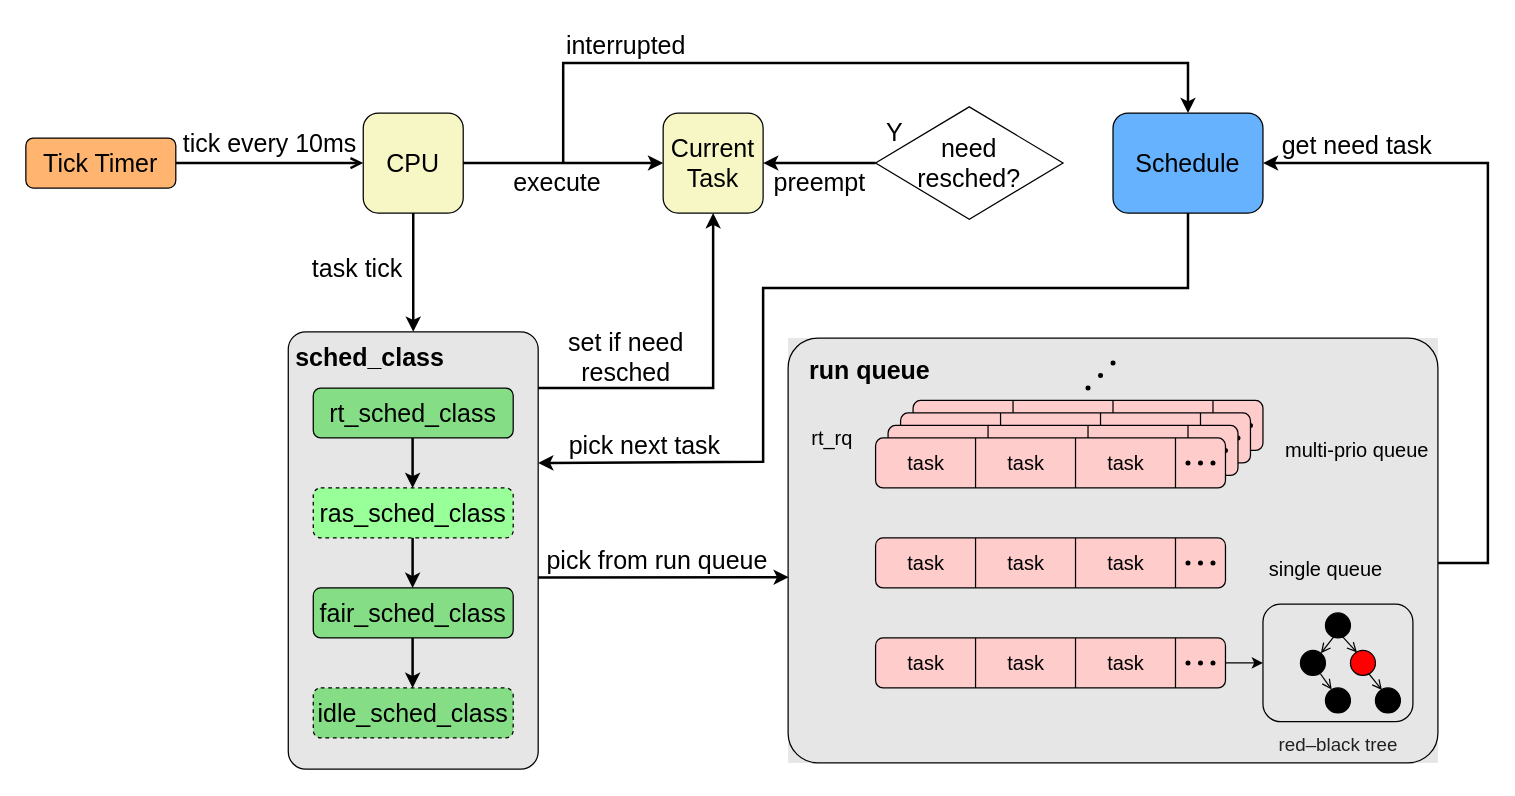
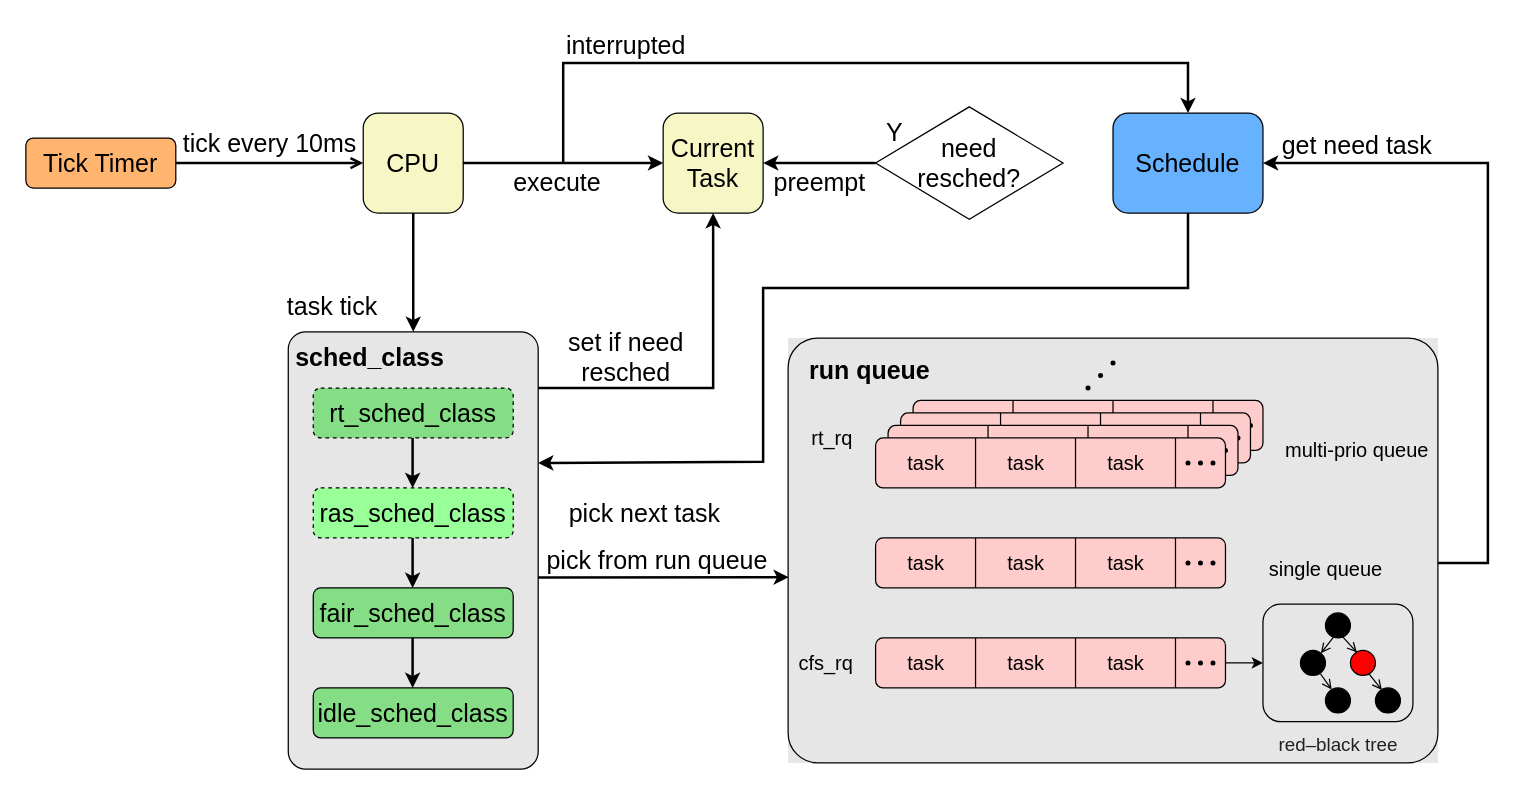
node "task tick": moved (357, 268) -> (332, 306)
node "rt_sched_class": style solid -> dashed
node "pick next task": moved (644, 444) -> (644, 513)
node "cfs_rq": added
node "idle_sched_class": style dashed -> solid
